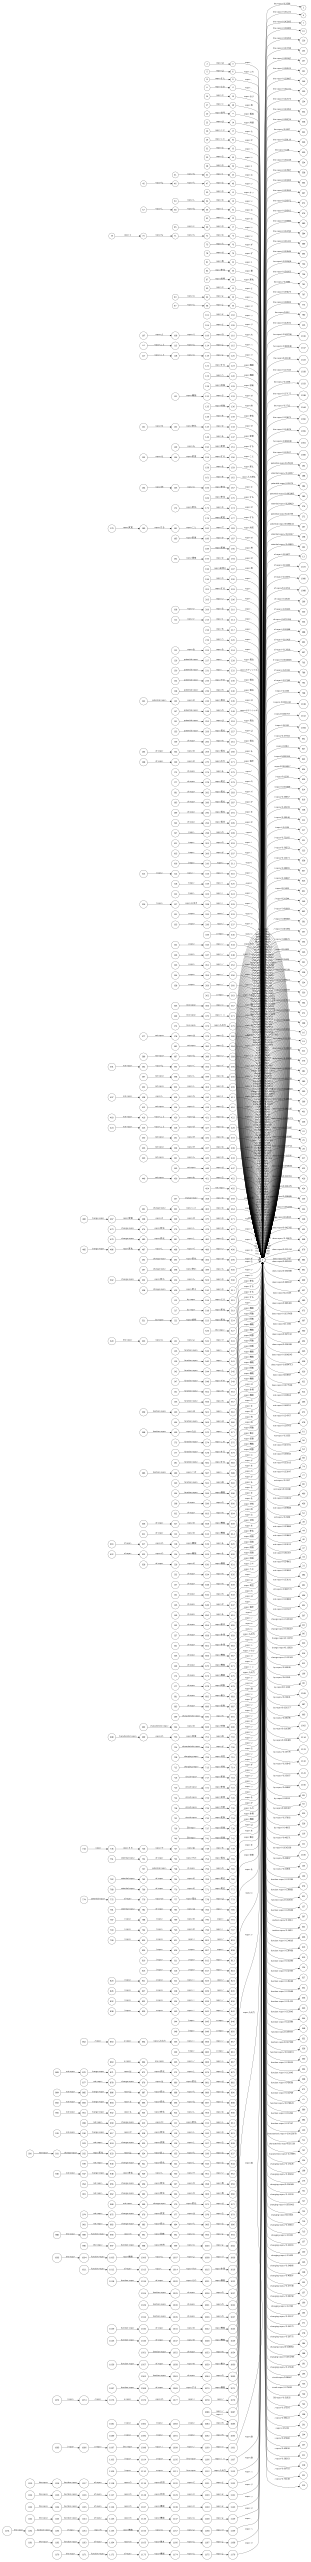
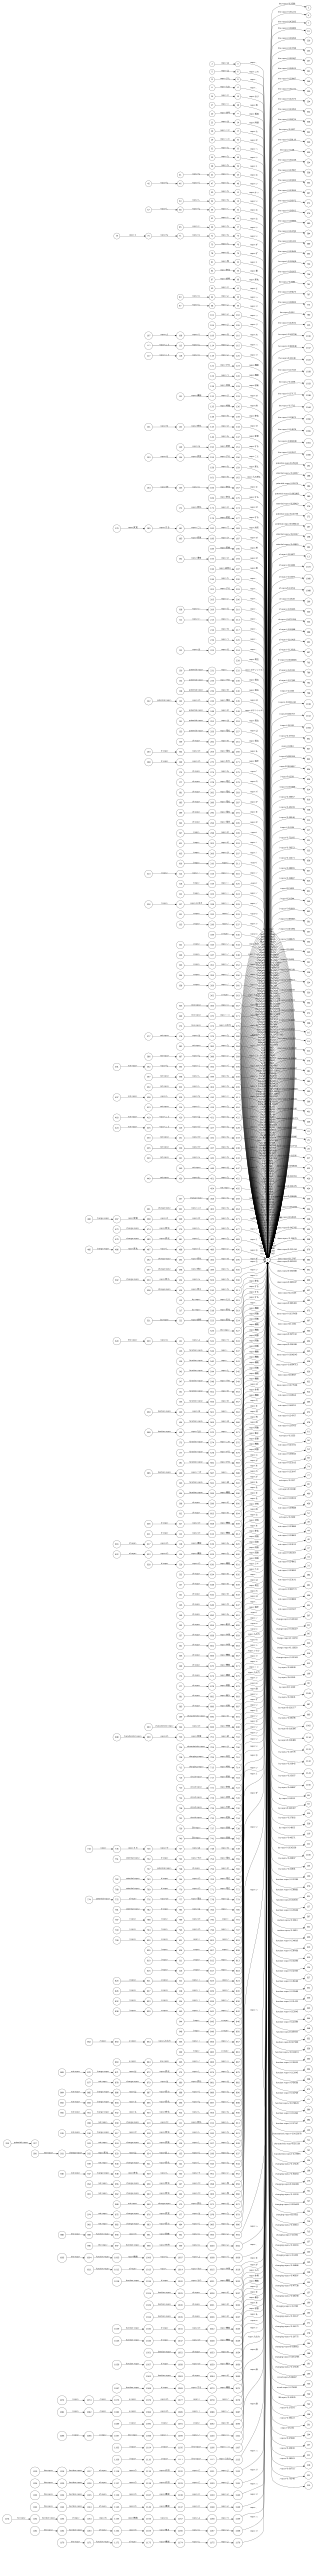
edge "227" -> "228": removed, label "<eps>:、"
edge "1086" -> "1085": reversed
